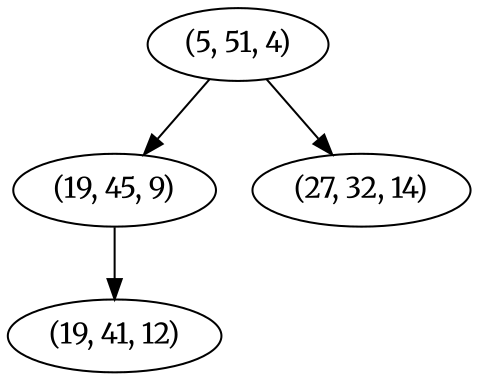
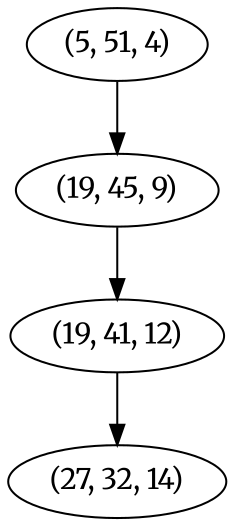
edge "(5, 51, 4)" -> "(27, 32, 14)": now "(19, 41, 12)" -> "(27, 32, 14)"
